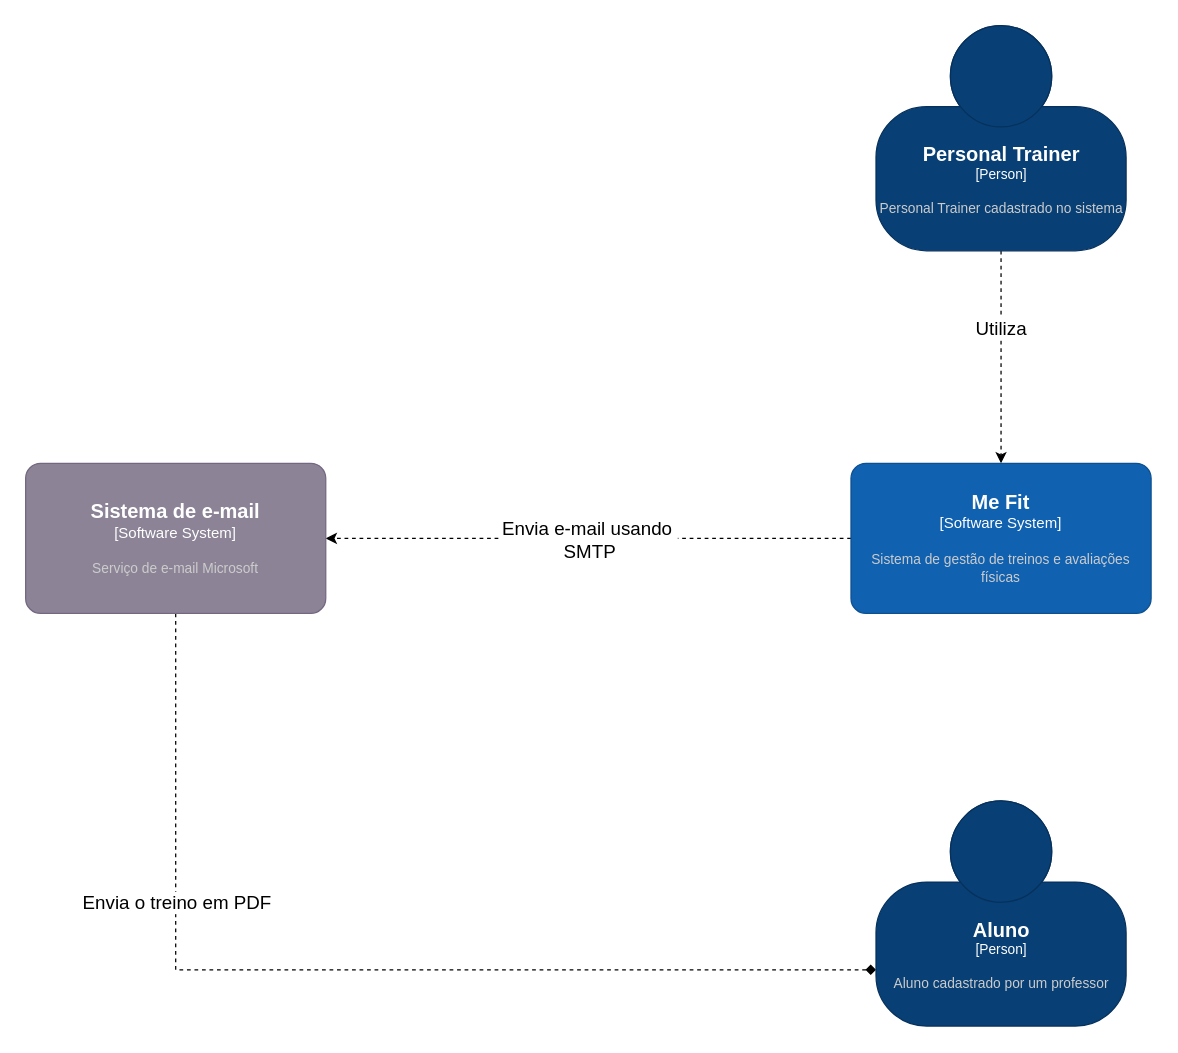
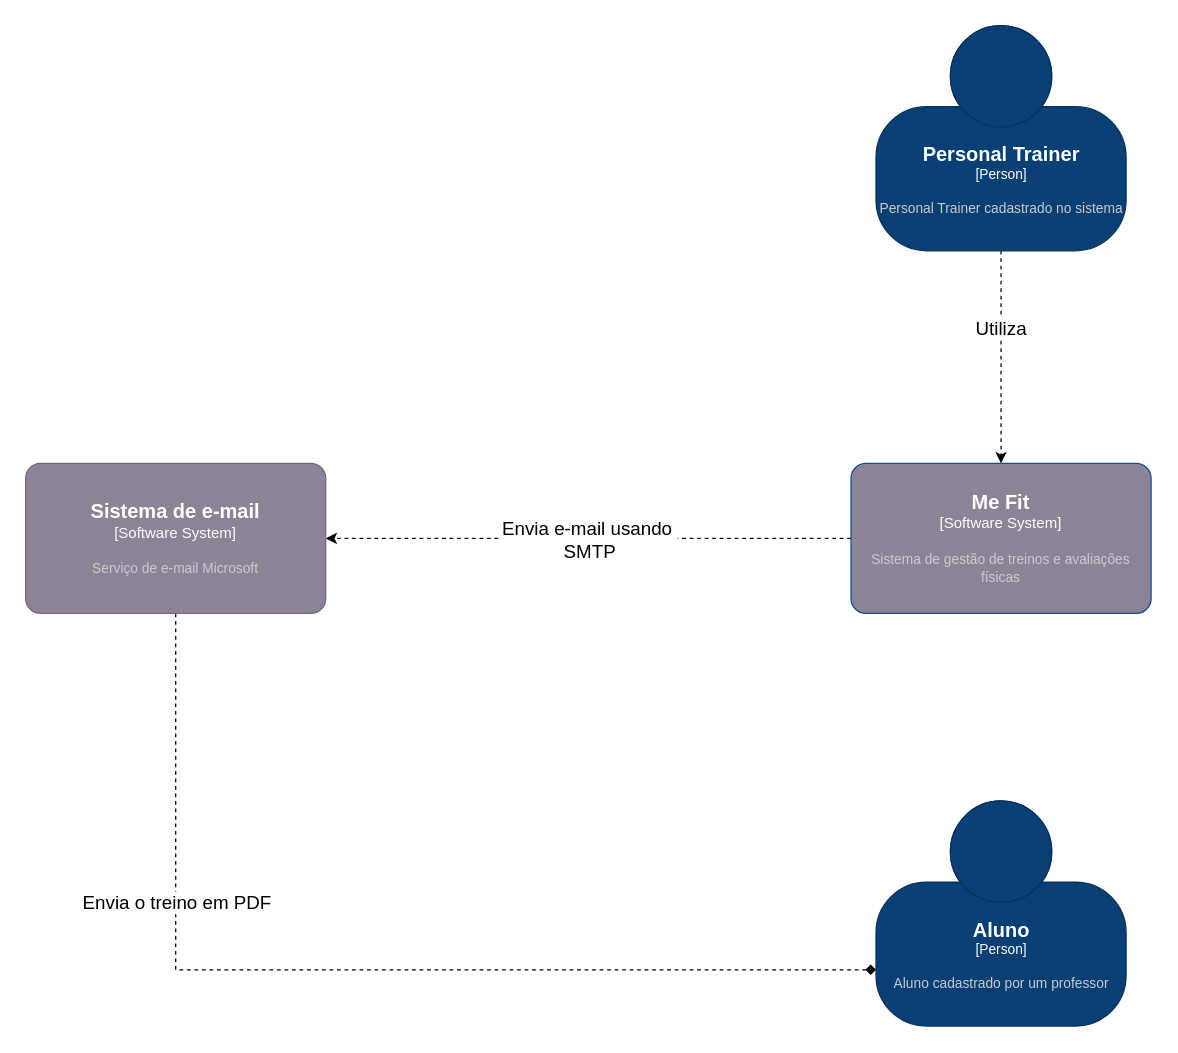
node "Me Fit [Software System] Sistema de gestão de treinos e avaliações físicas": fillcolor #1061b0 -> #8c8496
